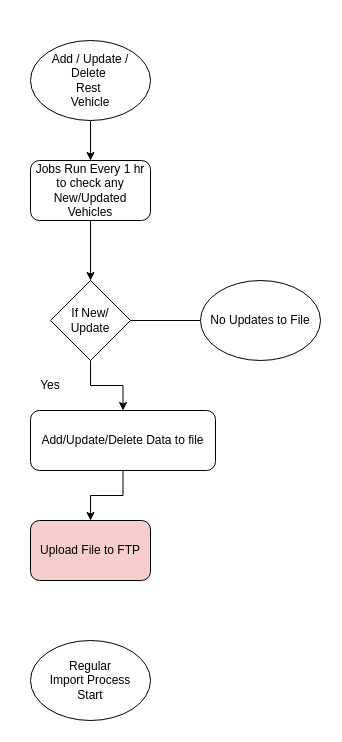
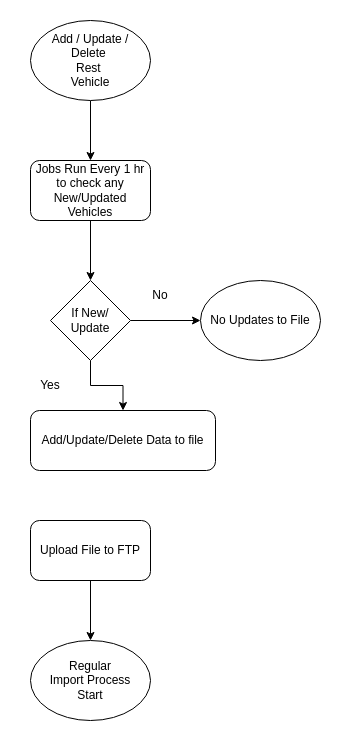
node "Add / Update / Delete Rest Vehicle": moved (91, 81) -> (91, 61)
node "No": added
edge "If New/ Update" -- "No Updates to File": arrowhead none -> classic
edge "Add/Update/Delete Data to file" -> "Upload File to FTP": removed
node "Upload File to FTP": fillcolor #f8cecc -> #ffffff
edge "Upload File to FTP" -> "Regular Import Process Start": added
